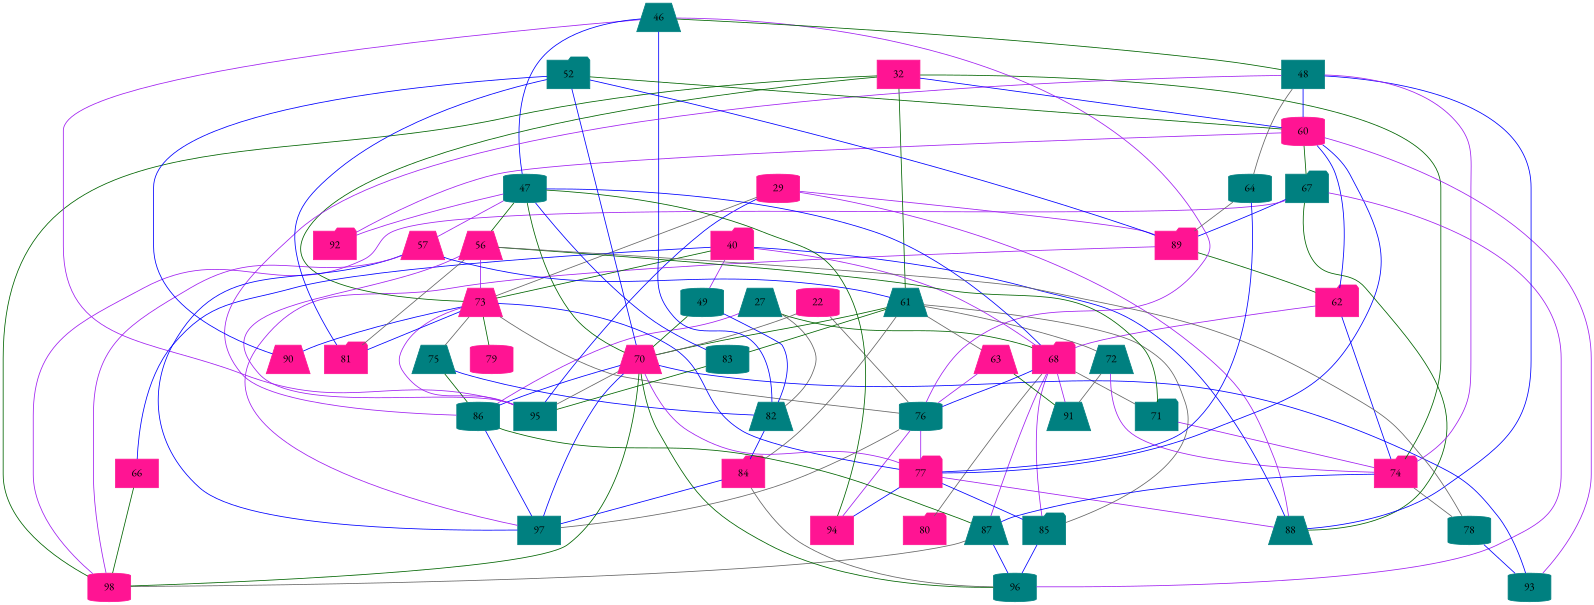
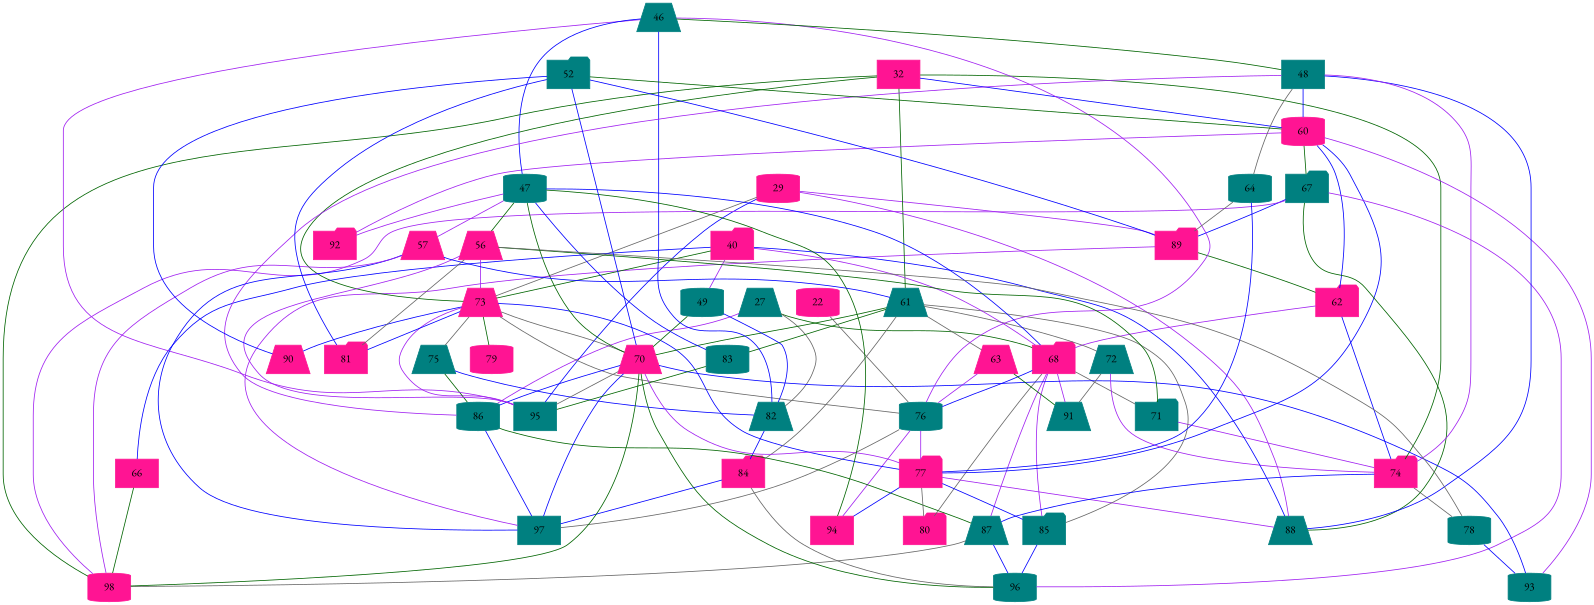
edge "22" -- "70": now "73" -- "70"
edge "77" -- "80": added
